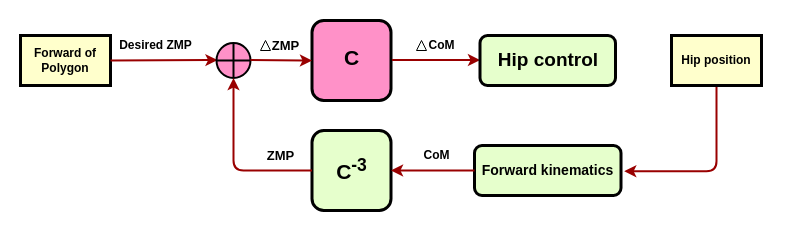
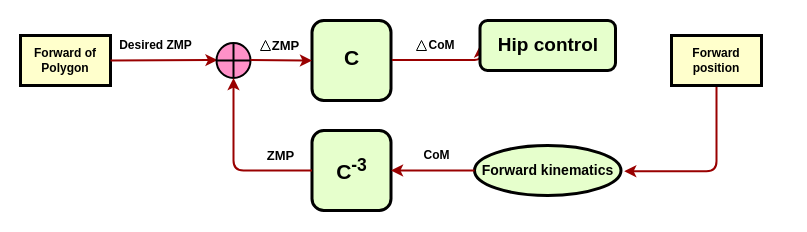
node "C": fillcolor #ff91c8 -> #e6ffcc
node "Hip control": moved (548, 61) -> (548, 46)
node "Hip position": label "Hip position" -> "Forward position"
node "Forward kinematics": shape rounded rectangle -> ellipse
